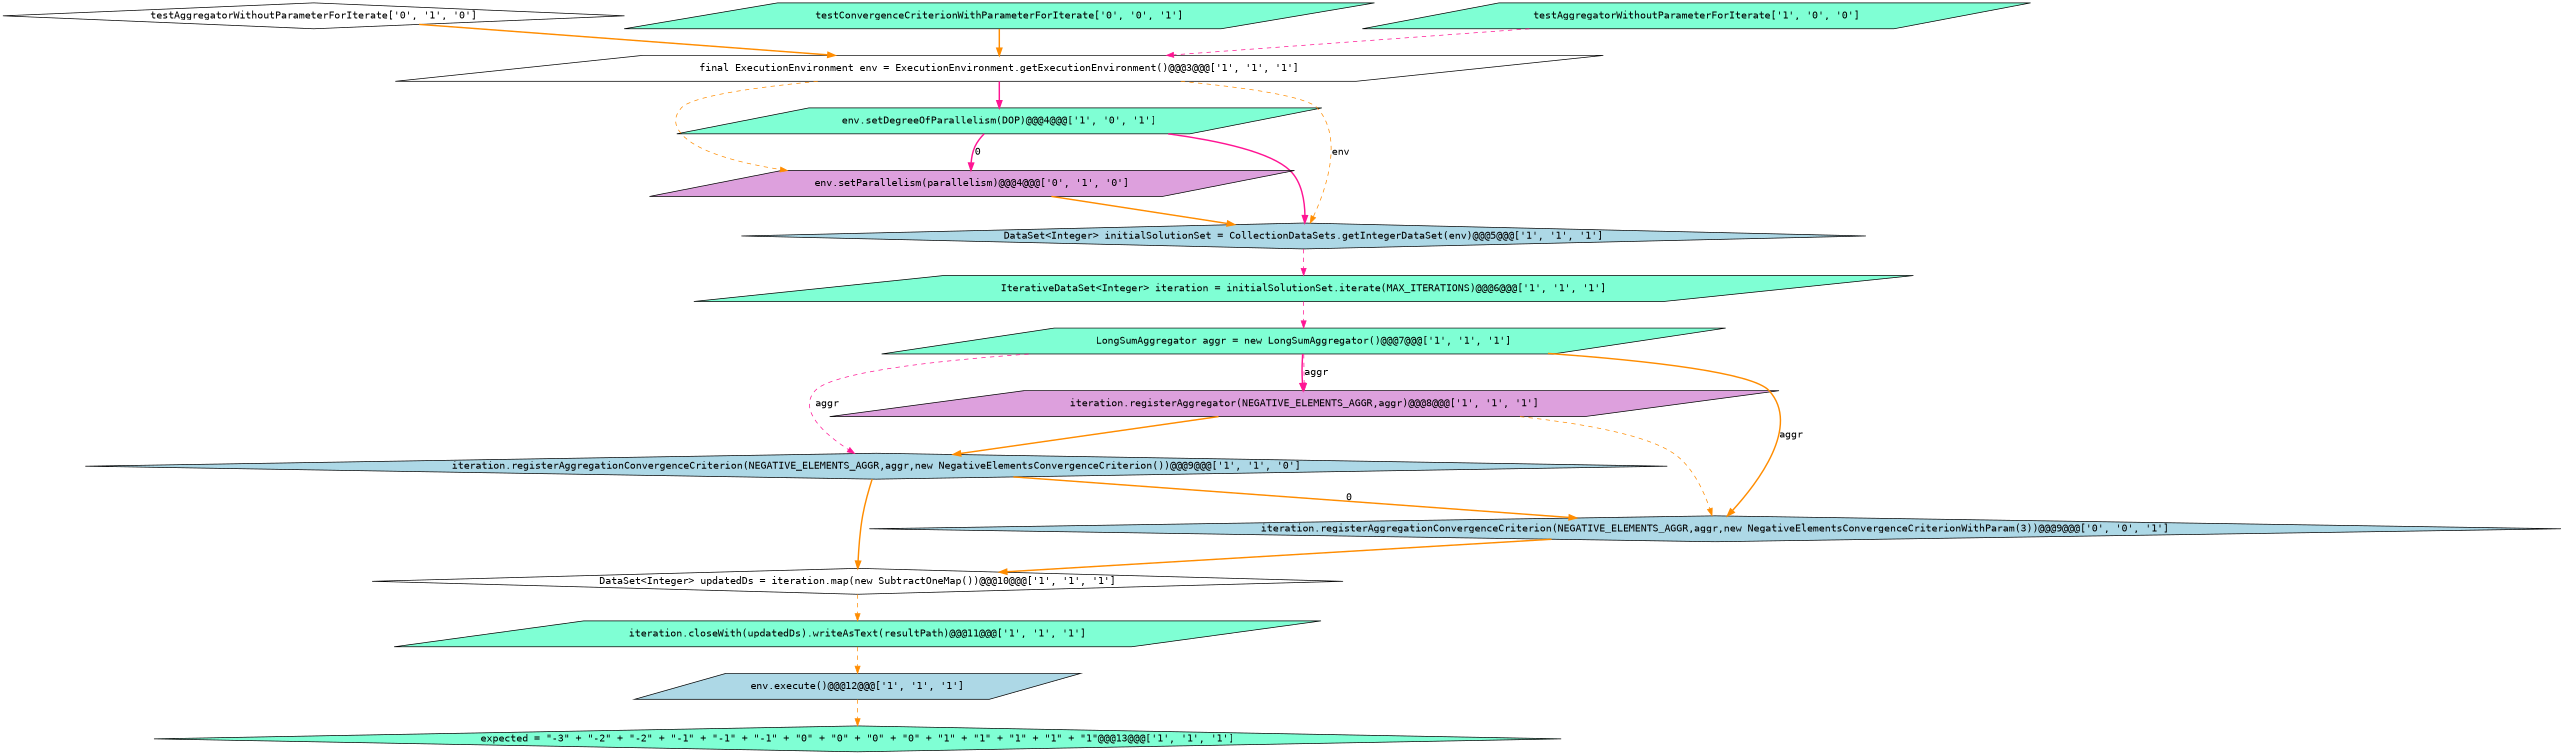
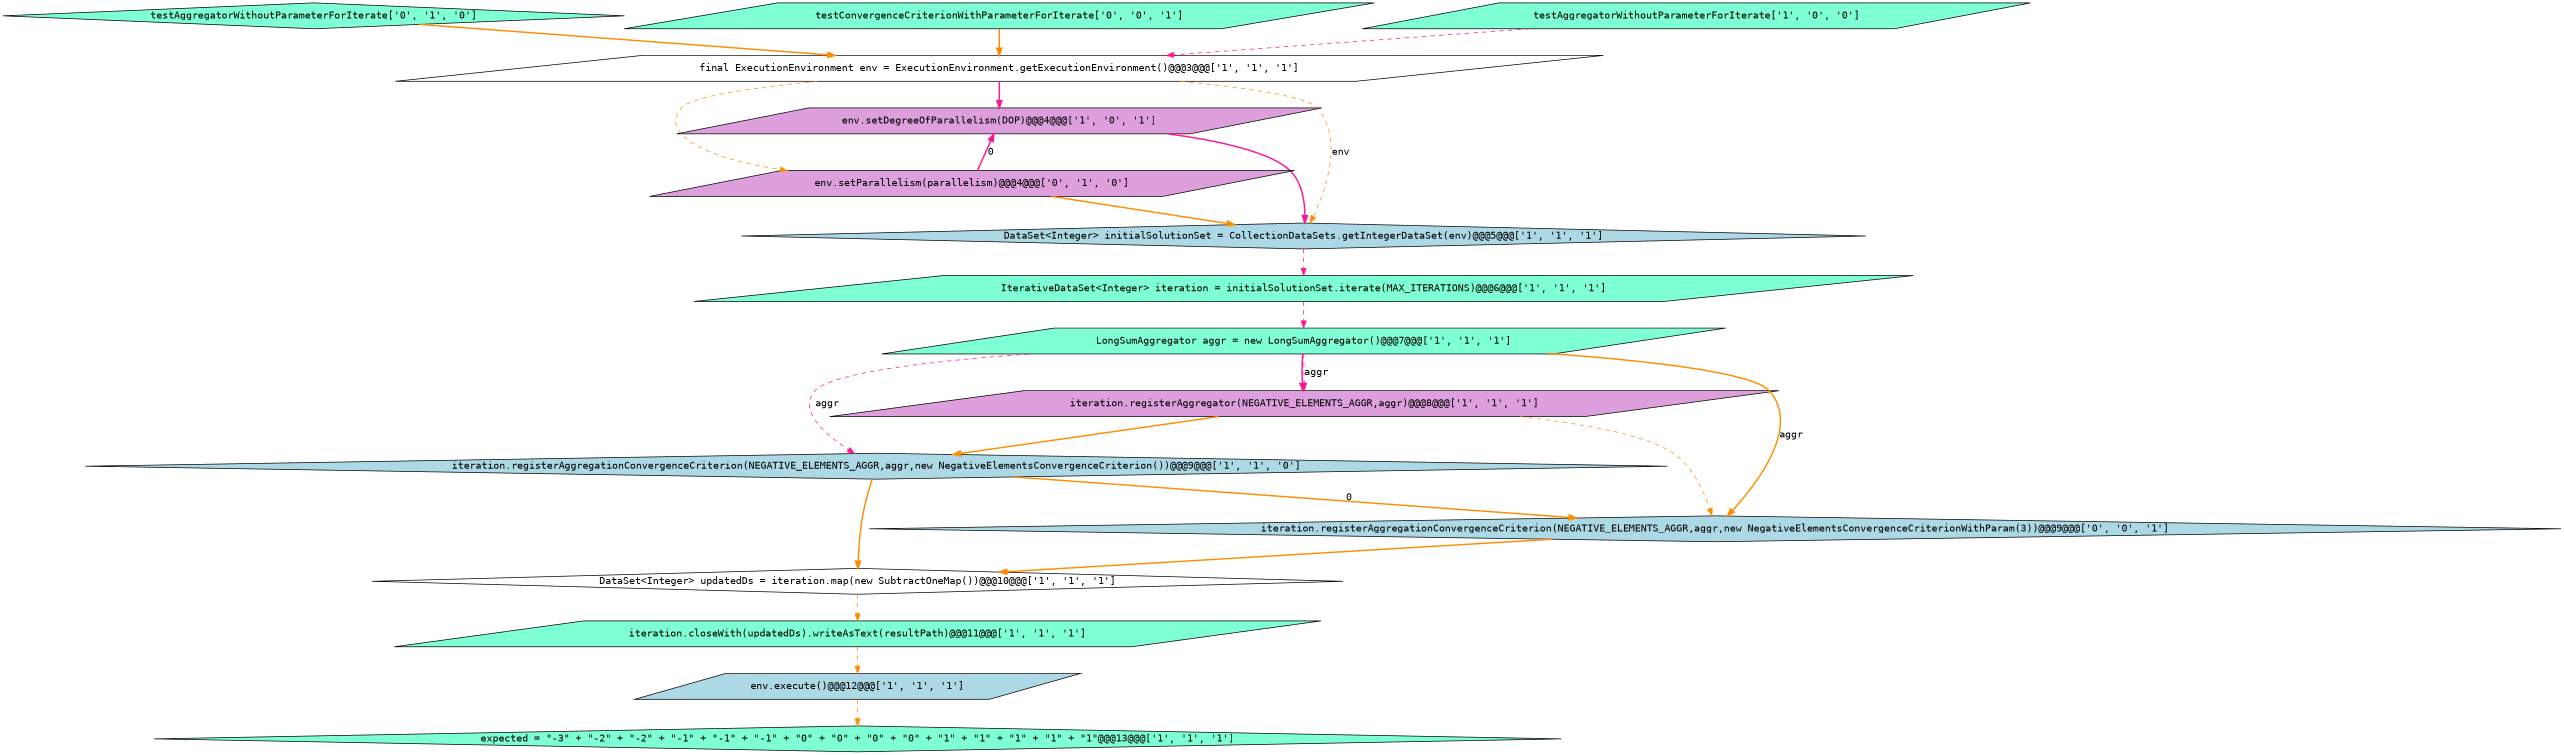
node "testAggregatorWithoutParameterForIterate['0', '1', '0']": fillcolor white -> aquamarine
node "env.setDegreeOfParallelism(DOP)@@@4@@@['1', '0', '1']": fillcolor aquamarine -> plum
edge "env.setDegreeOfParallelism(DOP)@@@4@@@['1', '0', '1']" -> "env.setParallelism(parallelism)@@@4@@@['0', '1', '0']": reversed
